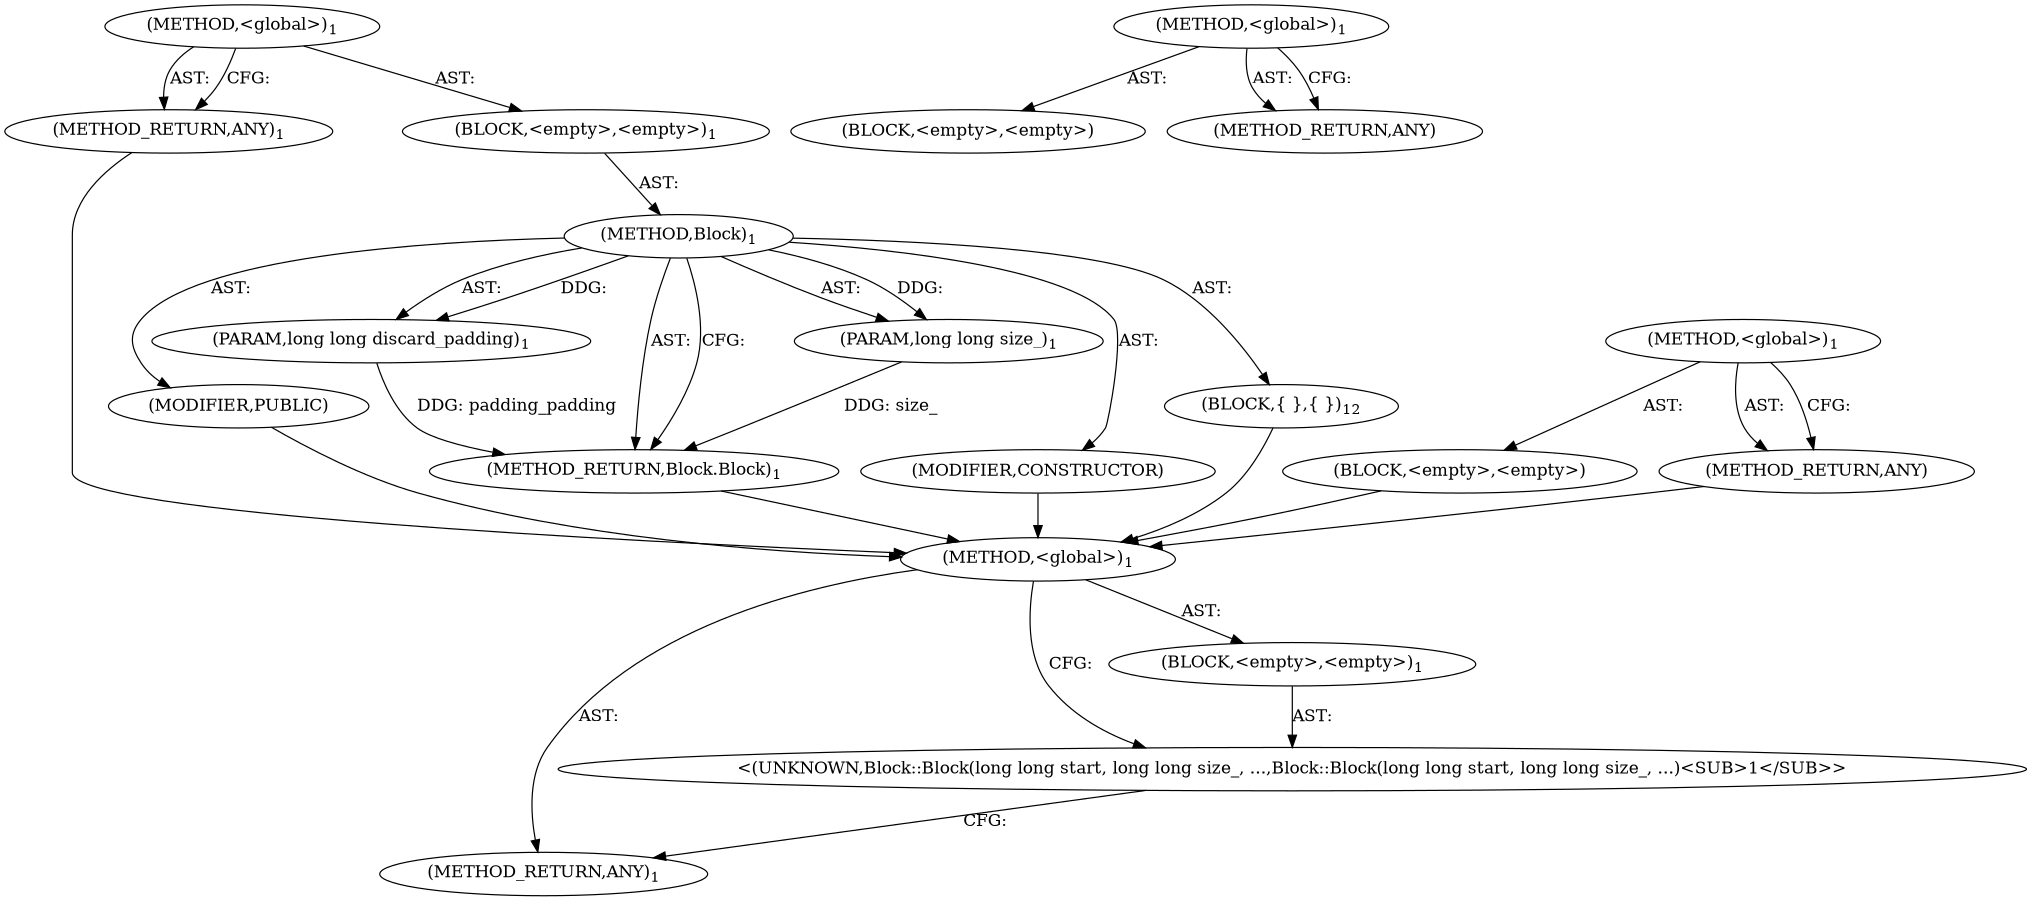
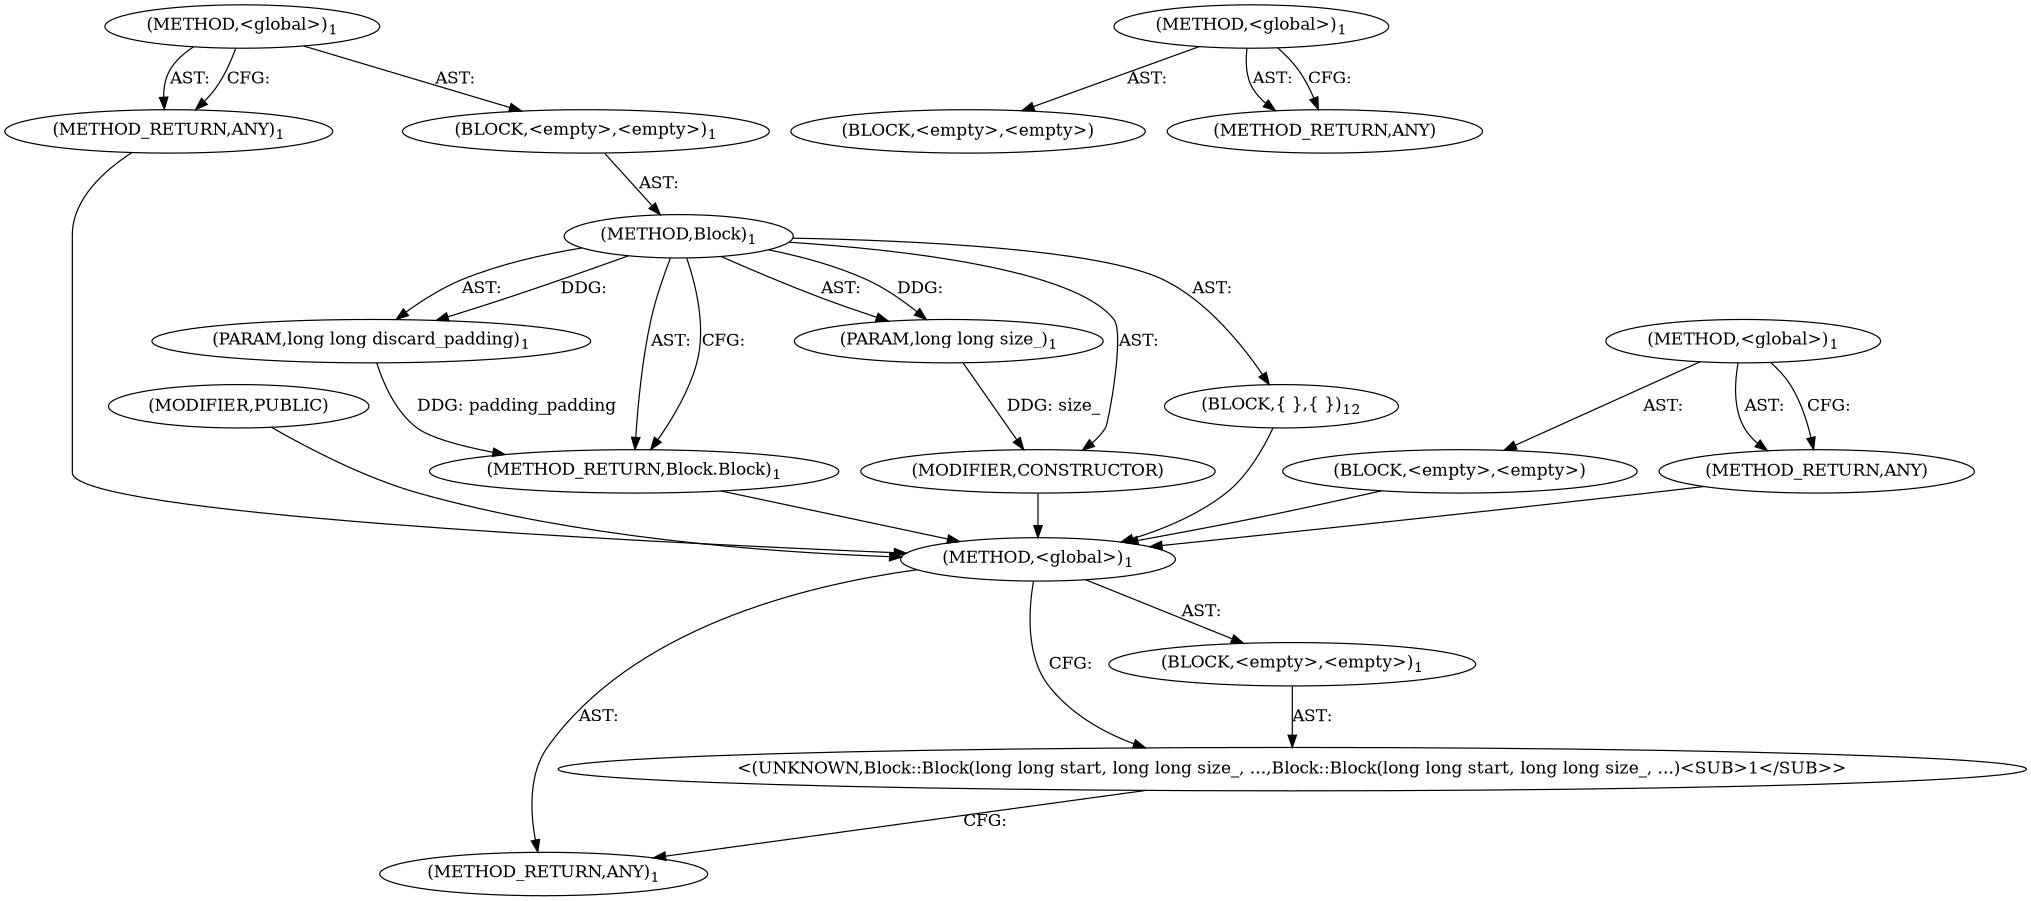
edge "(METHOD,Block)" -> "(MODIFIER,PUBLIC)": removed, label "AST:"
edge "(PARAM,long long size_)" -> "(METHOD_RETURN,Block.Block)": now "(PARAM,long long size_)" -> "(MODIFIER,CONSTRUCTOR)"
